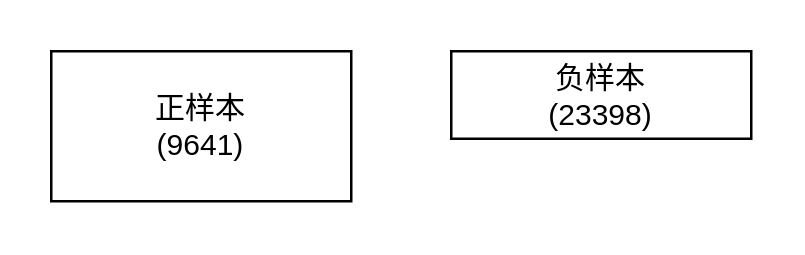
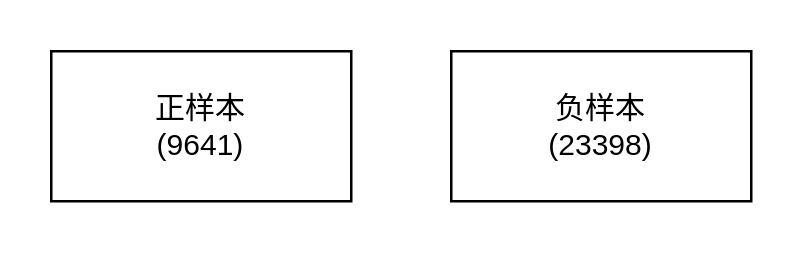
node "负样本 (23398)": size 300x88 -> 300x150
